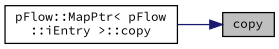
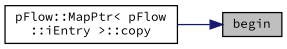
node "copy": label "copy" -> "begin"
